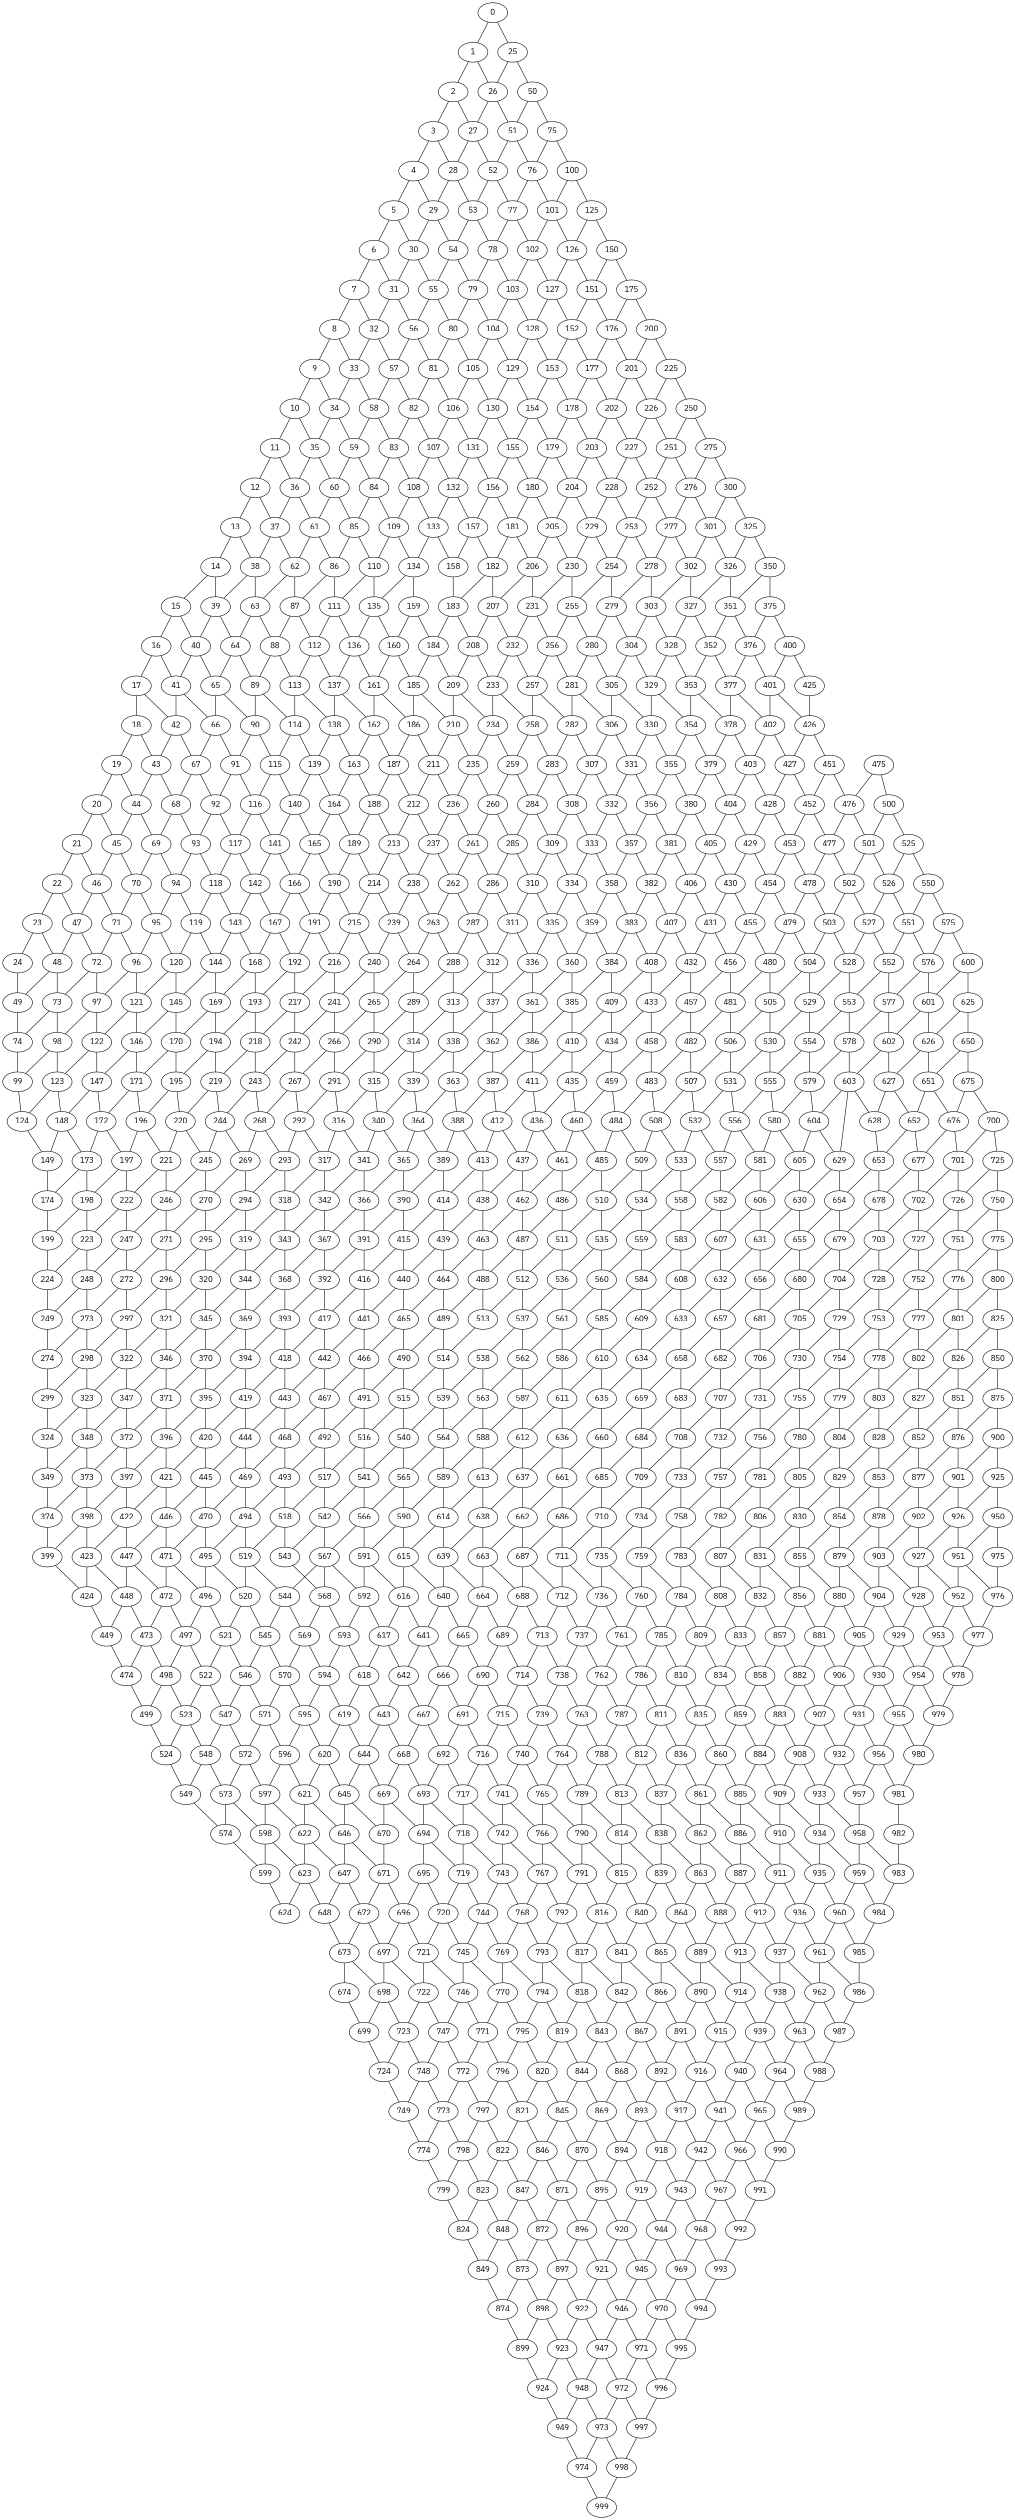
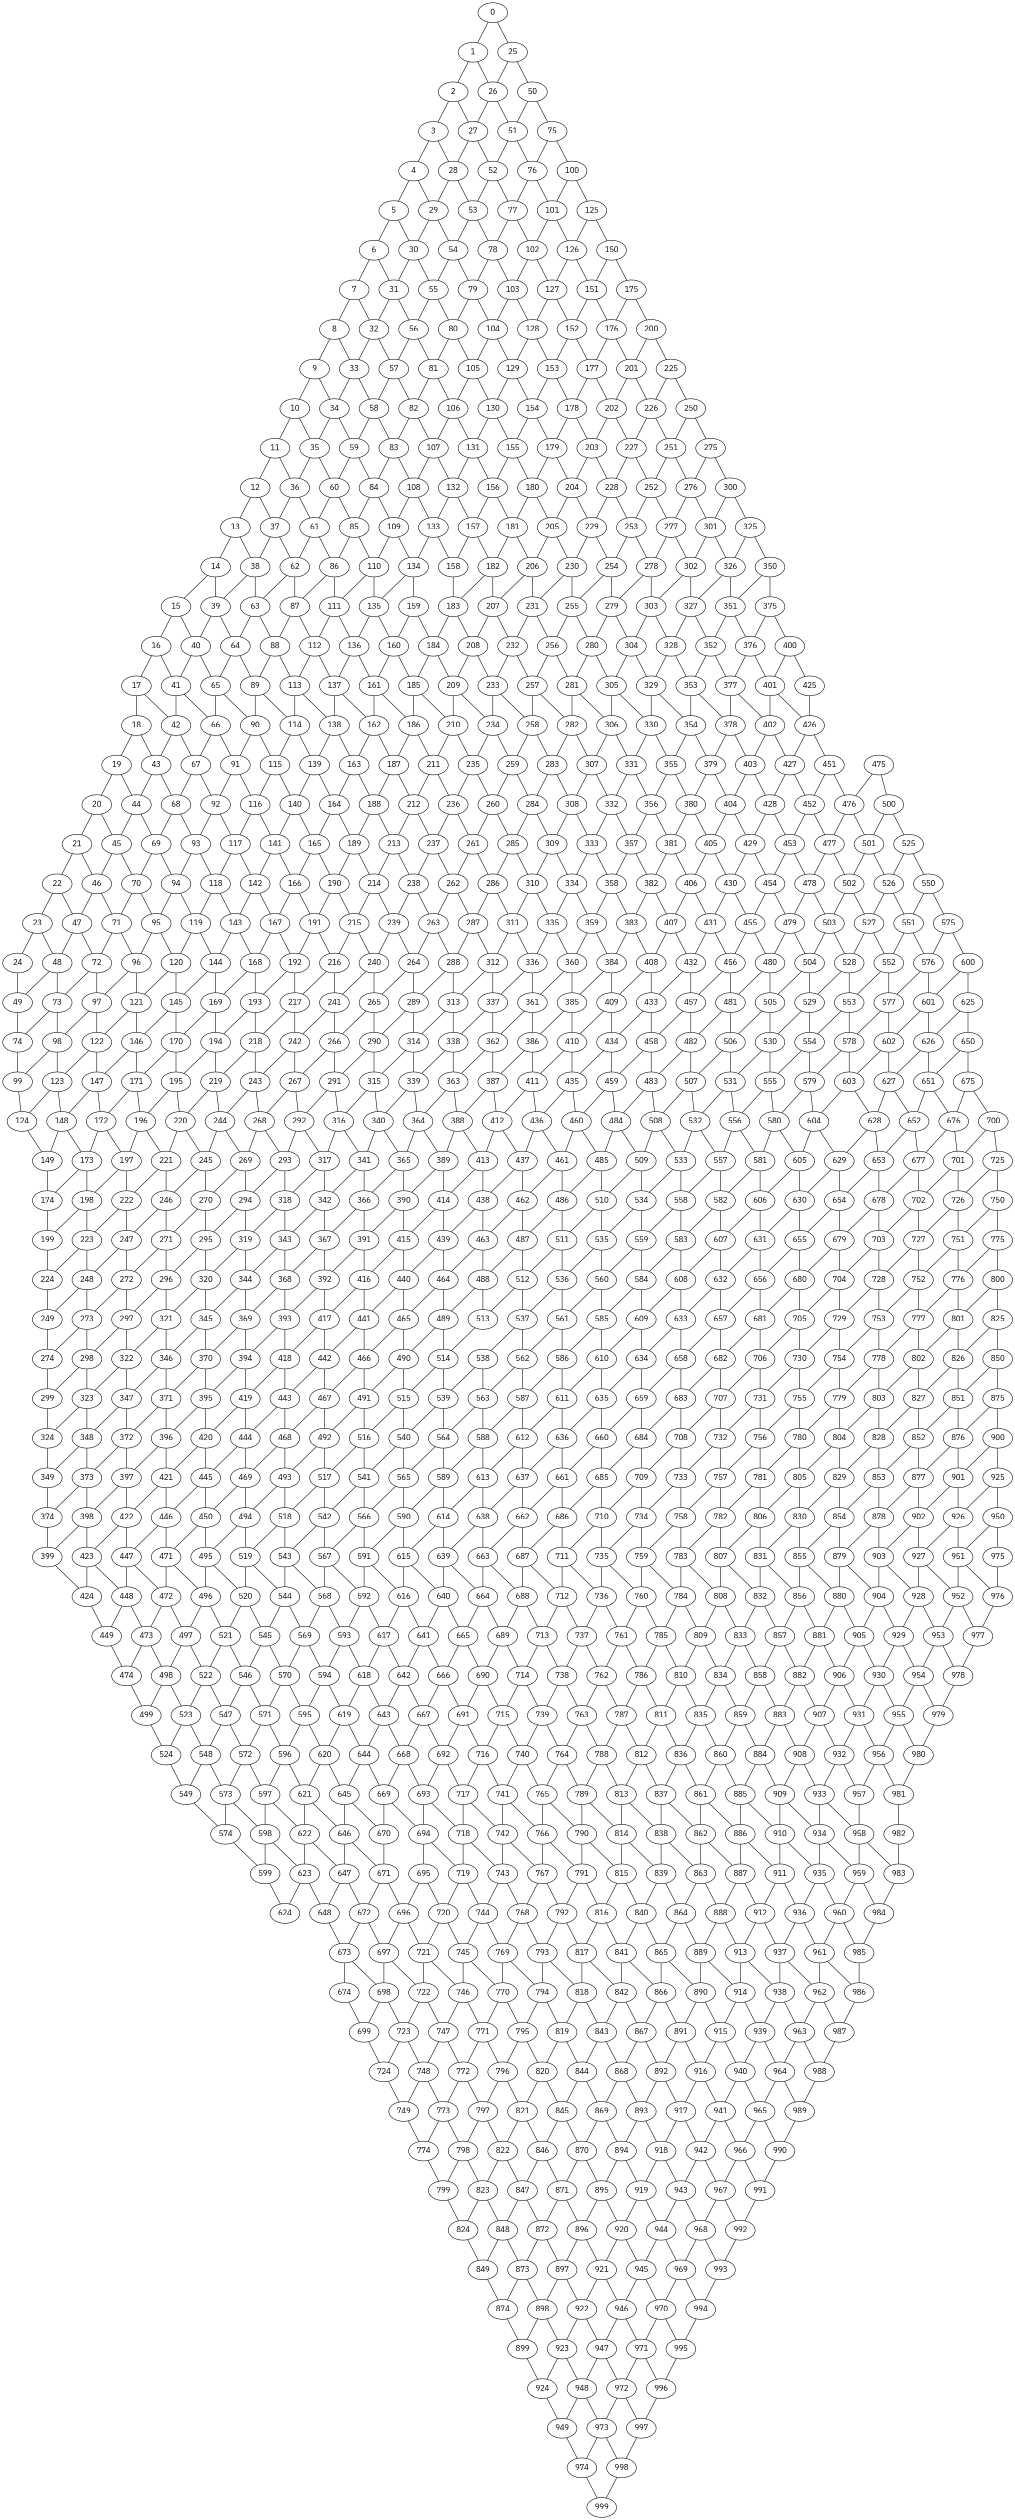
edge "603" -- "629": now "628" -- "629"
node "470": label "470" -> "450"
edge "567" -- "544": now "543" -- "544"
